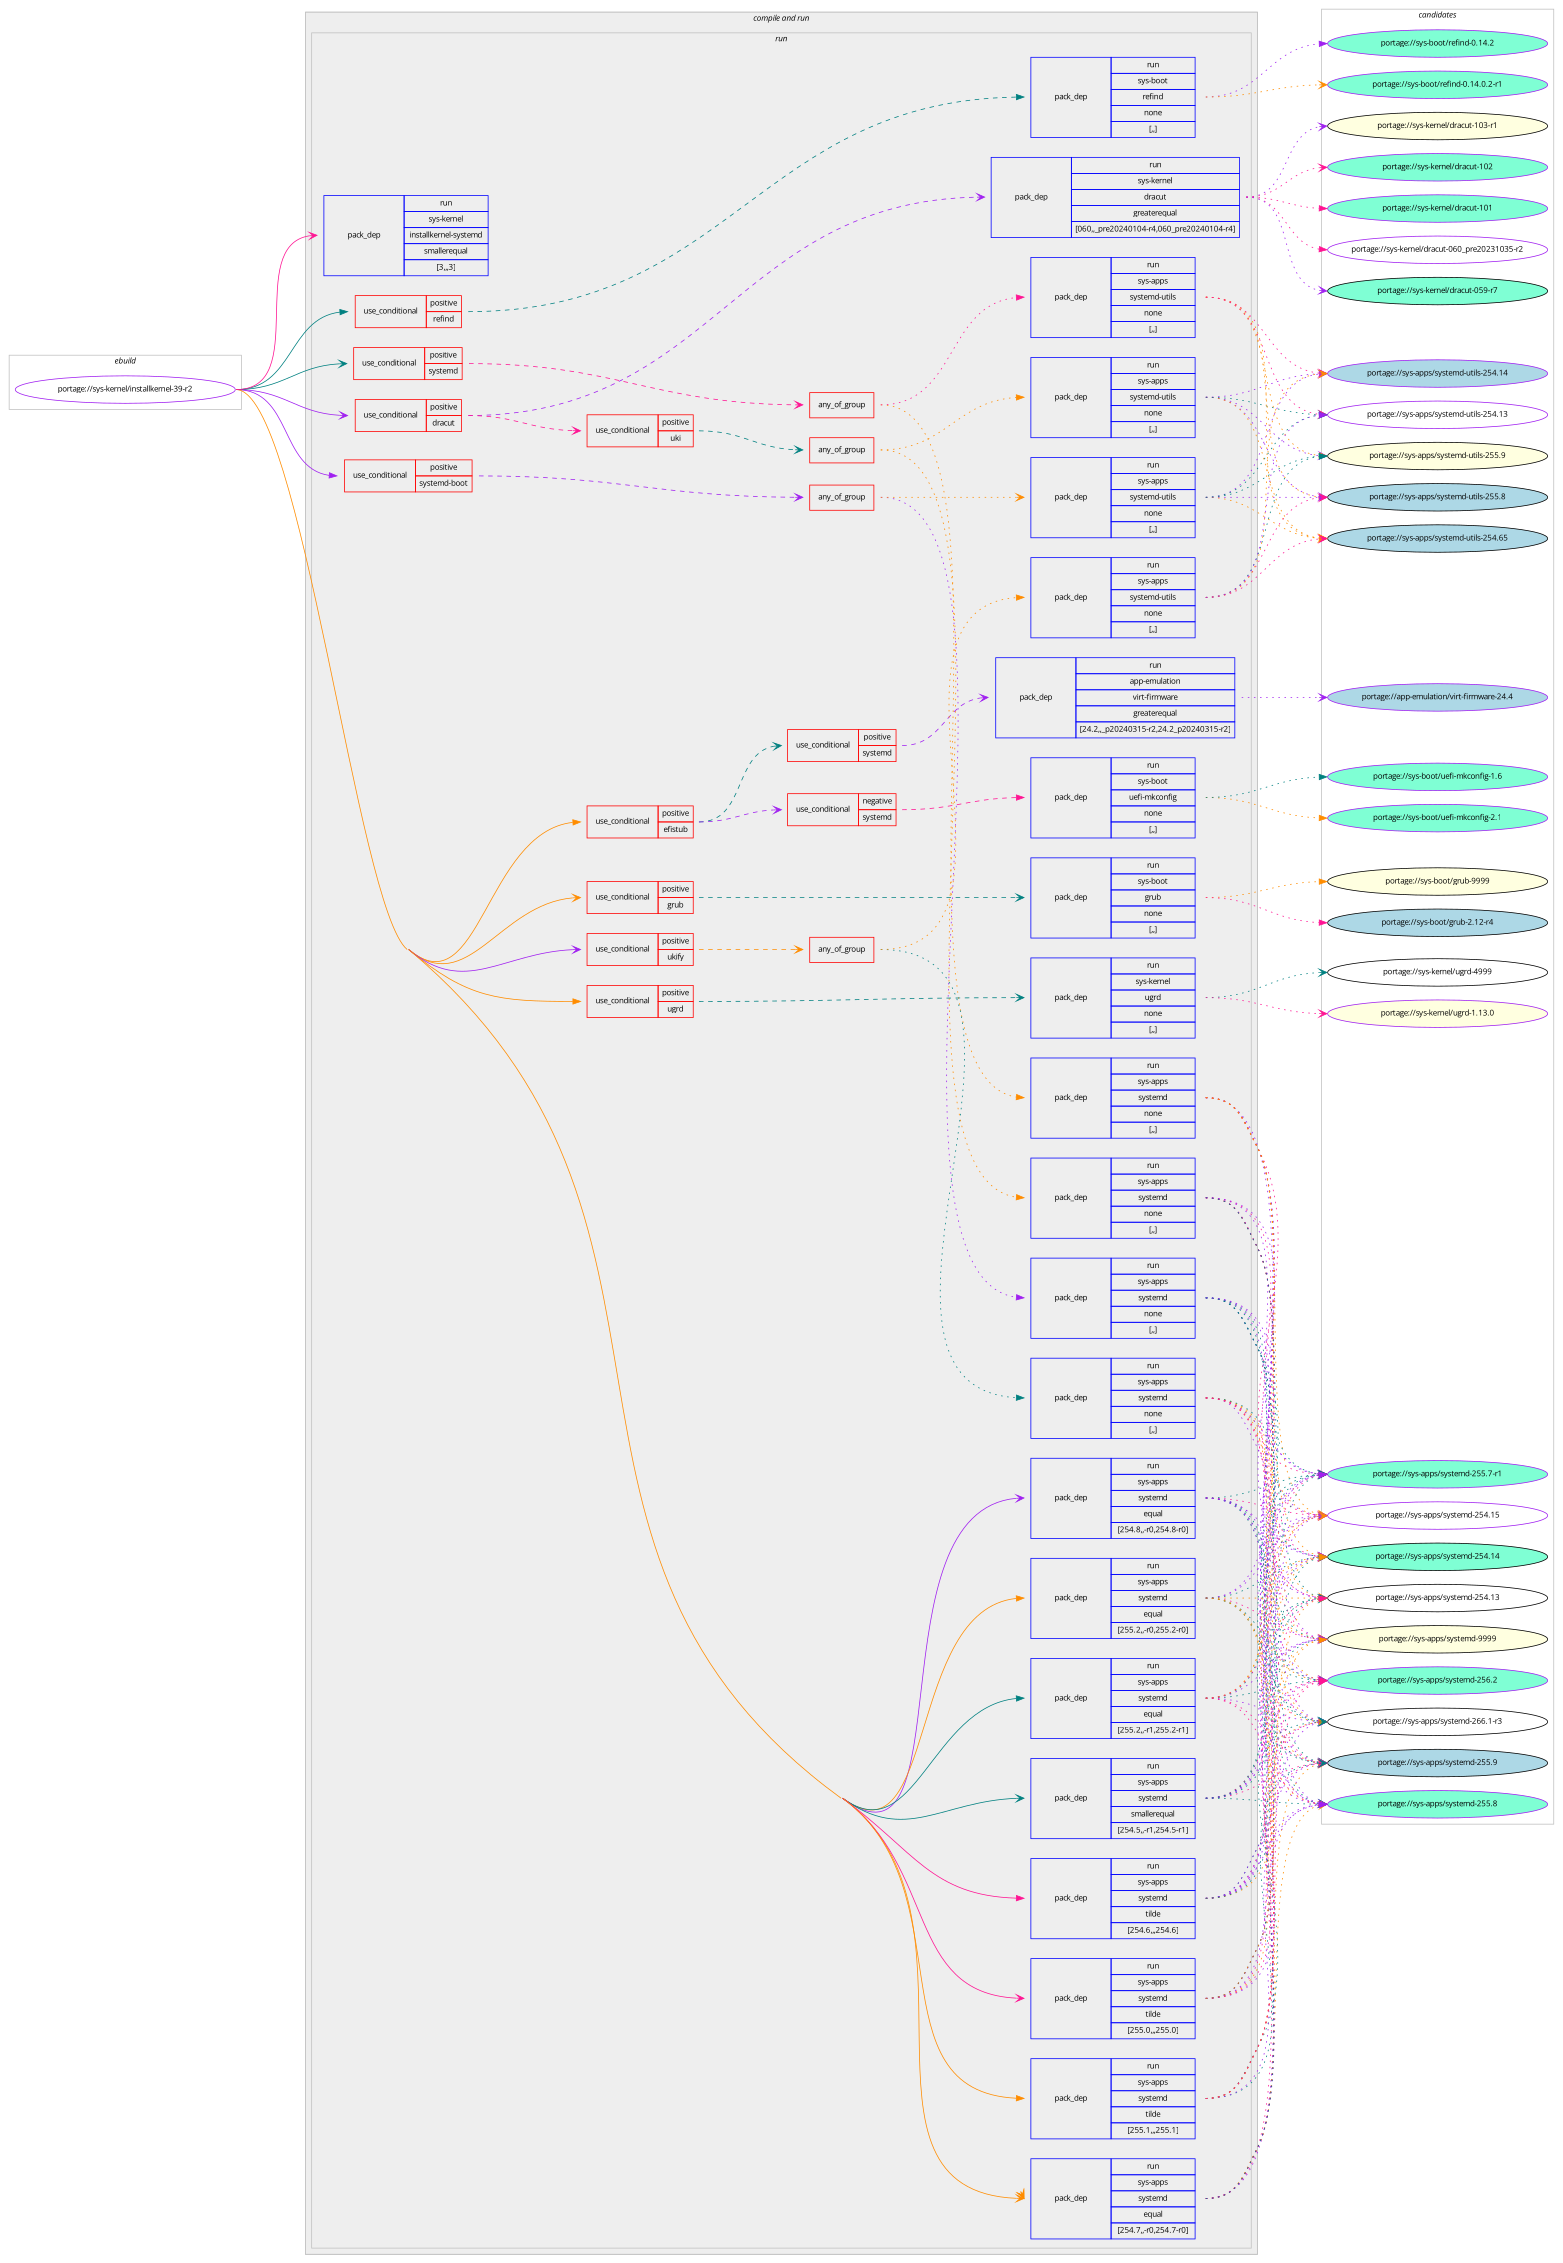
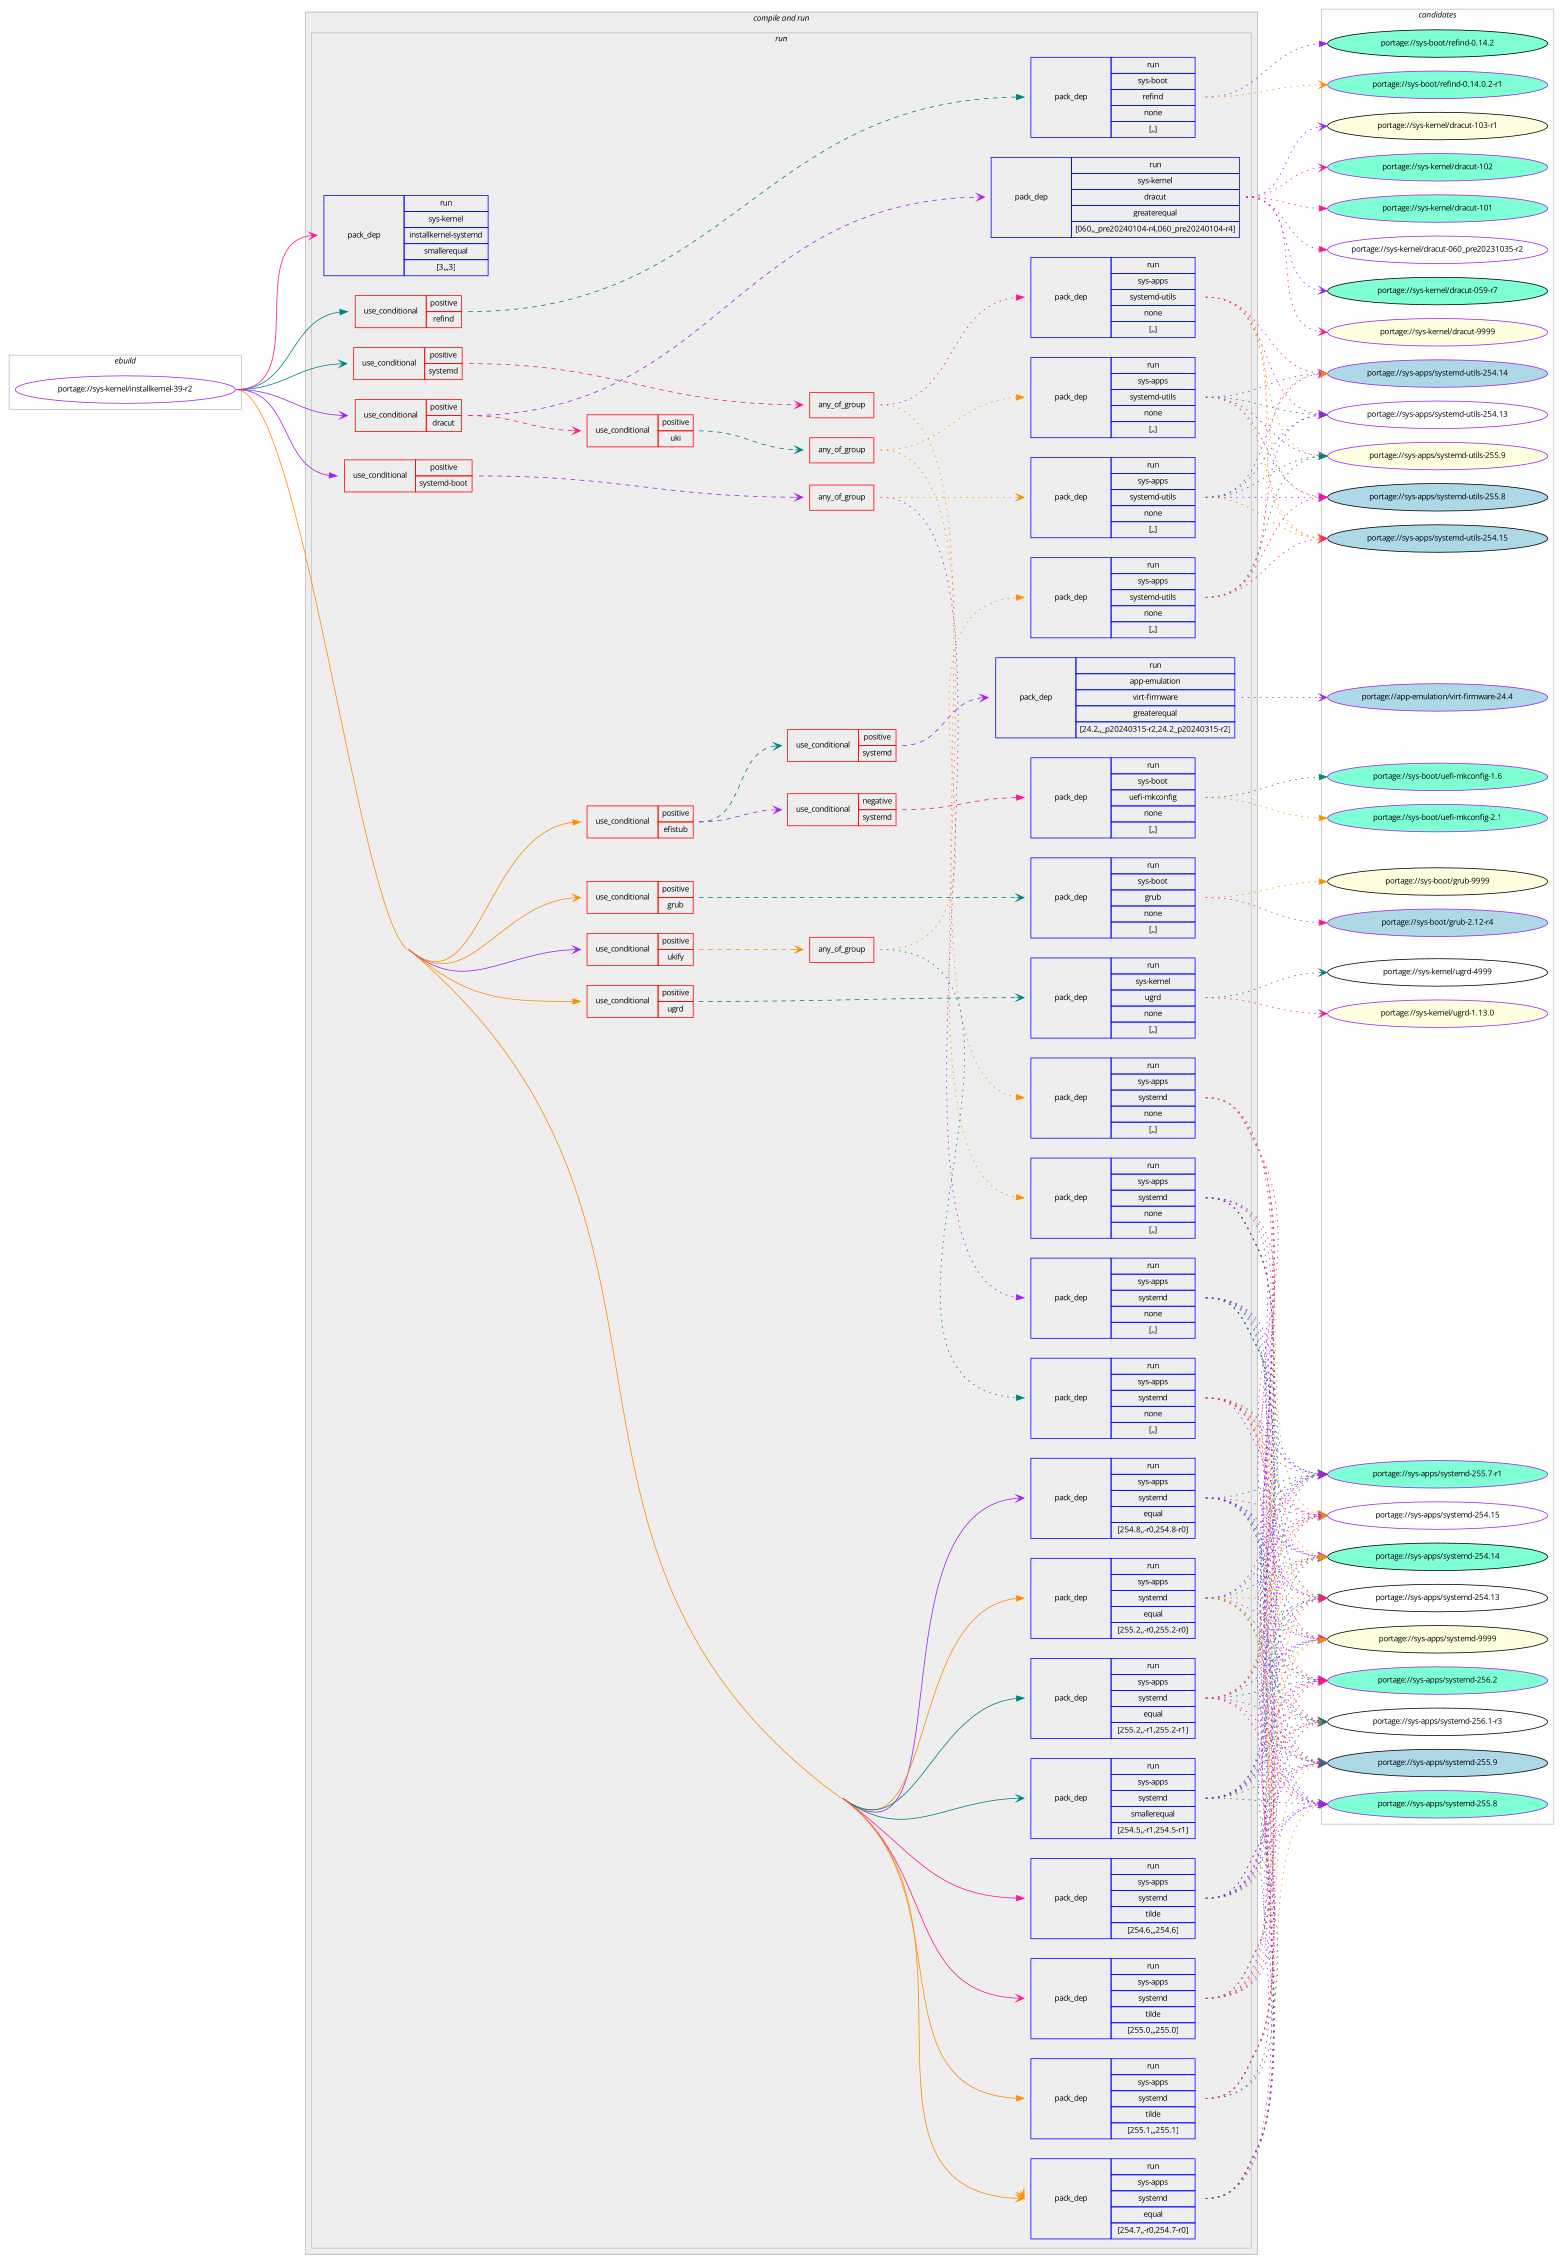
node "portage://sys-boot/refind-0.14.2": color purple -> black
node "portage://sys-kernel/dracut-9999": added
node "portage://sys-apps/systemd-utils-255.9": color black -> purple
node "portage://sys-apps/systemd-utils-254.65": label "portage://sys-apps/systemd-utils-254.65" -> "portage://sys-apps/systemd-utils-254.15"
node "portage://sys-boot/grub-2.12-r4": color black -> purple
node "portage://sys-apps/systemd-266.1-r3": label "portage://sys-apps/systemd-266.1-r3" -> "portage://sys-apps/systemd-256.1-r3"
